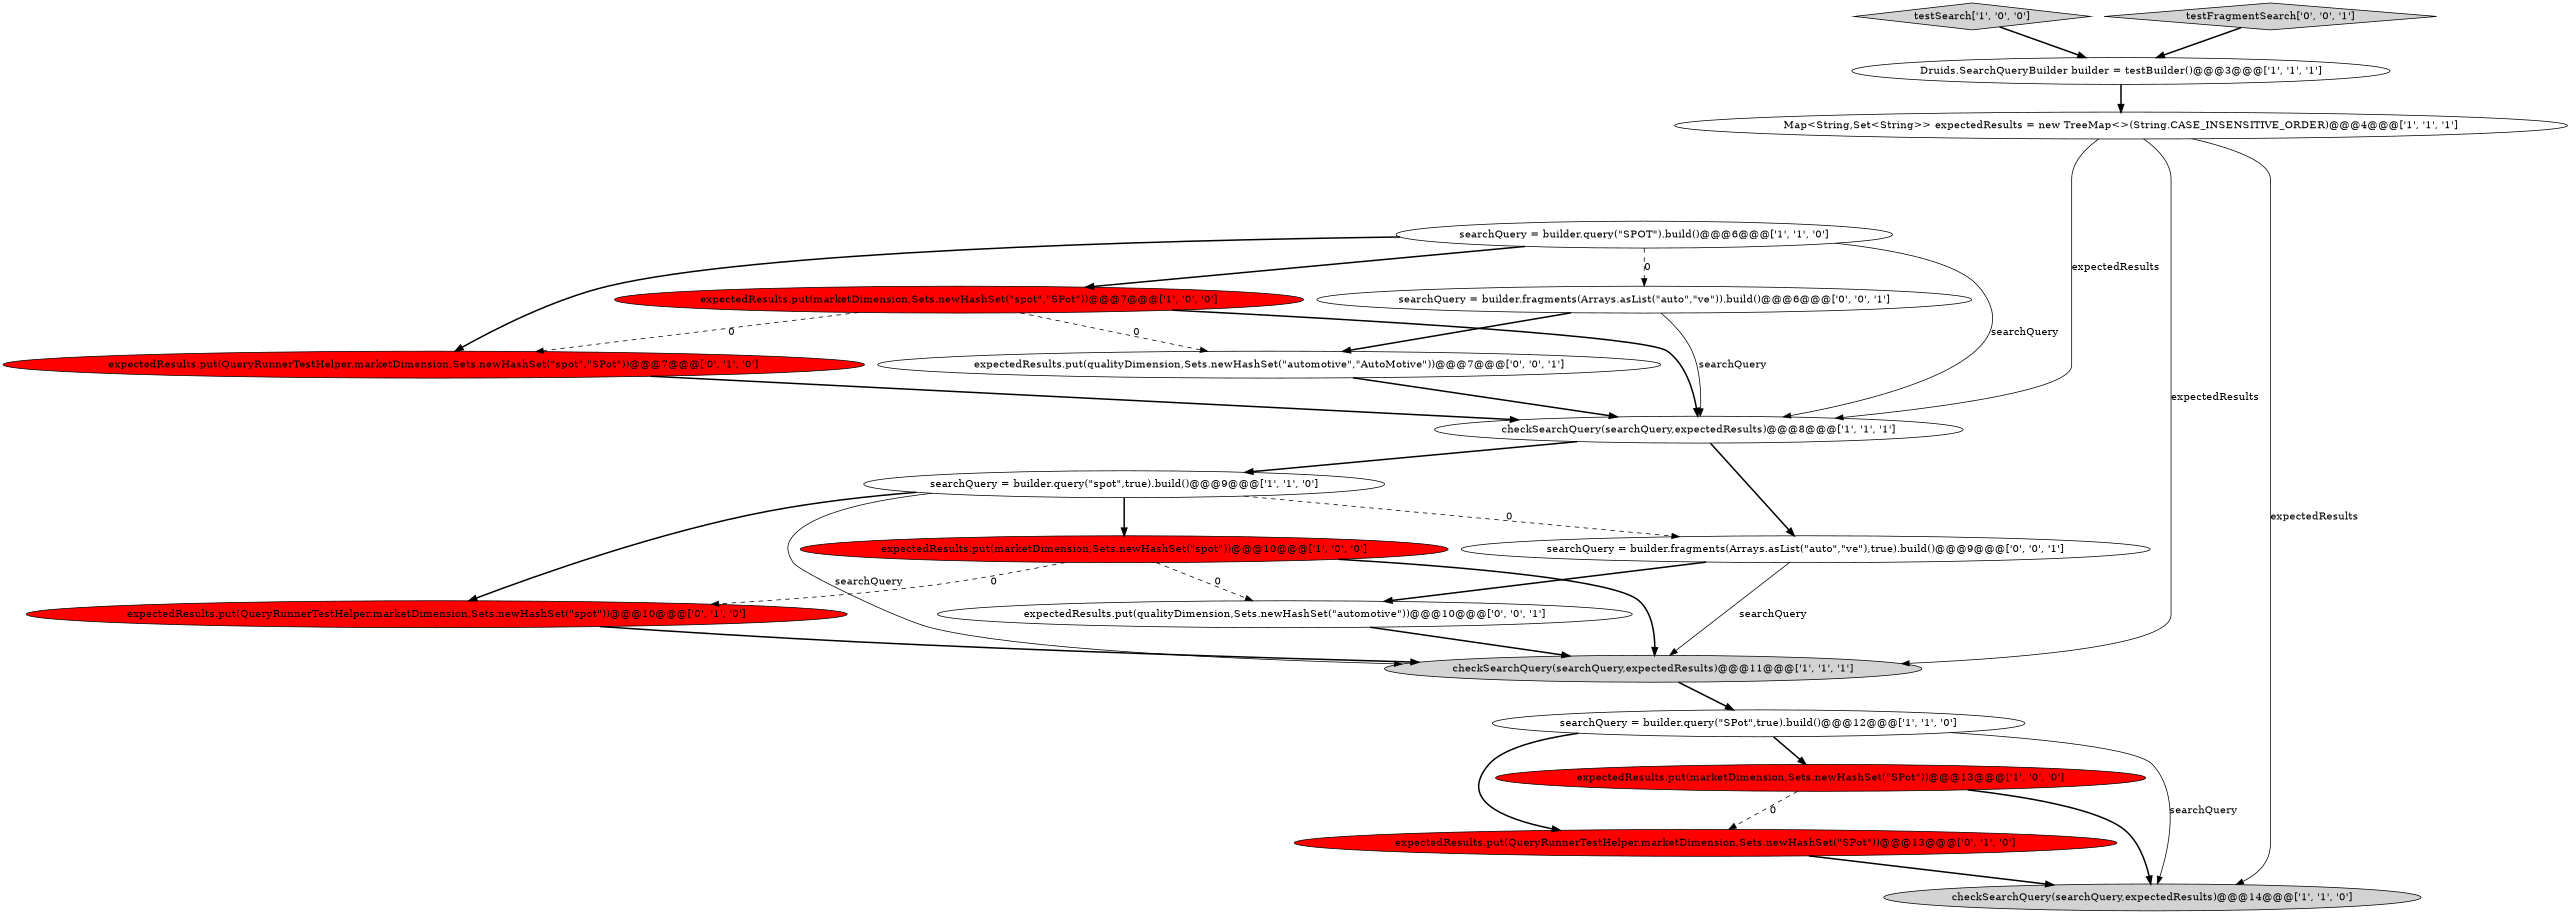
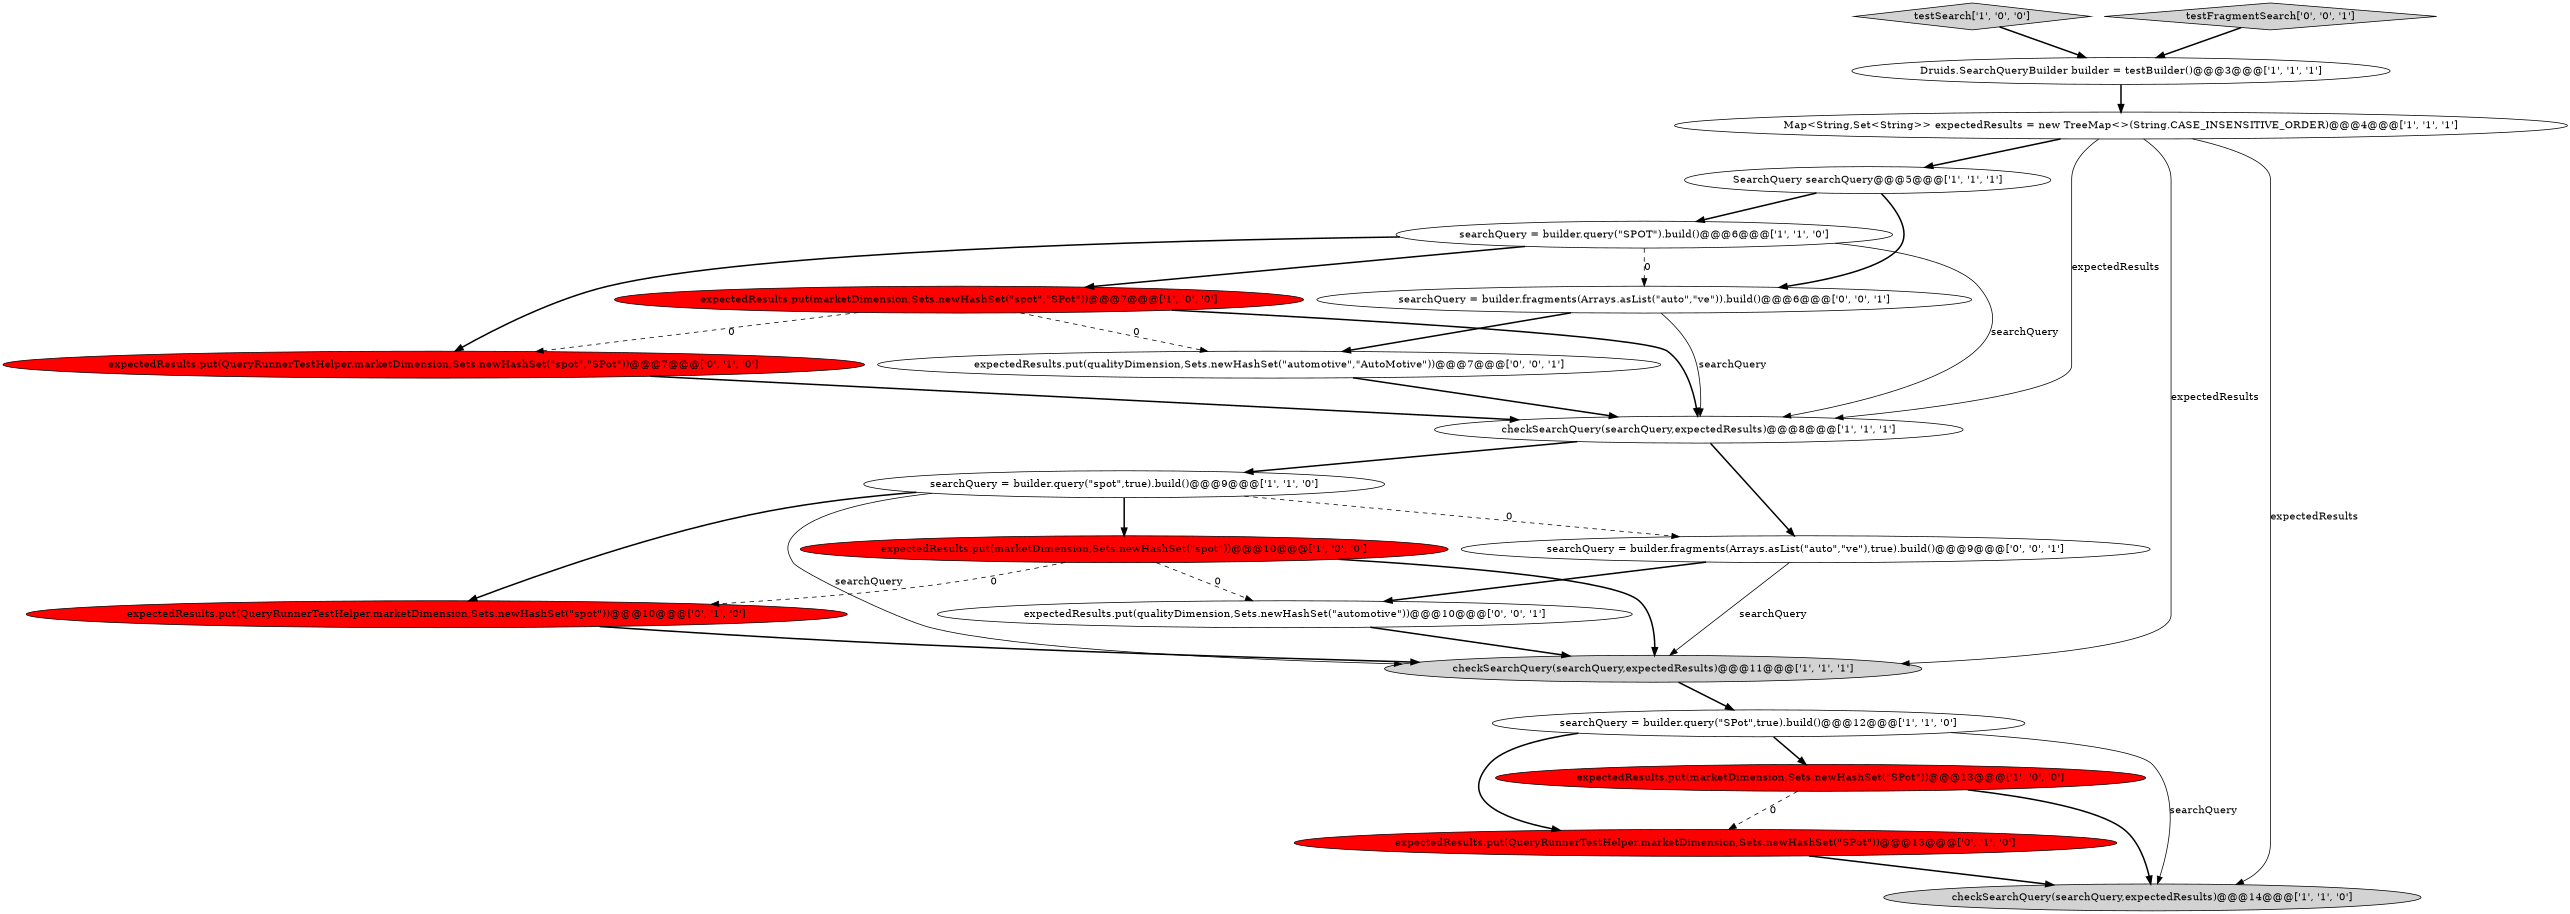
node "SearchQuery searchQuery@@@5@@@['1', '1', '1']": added
